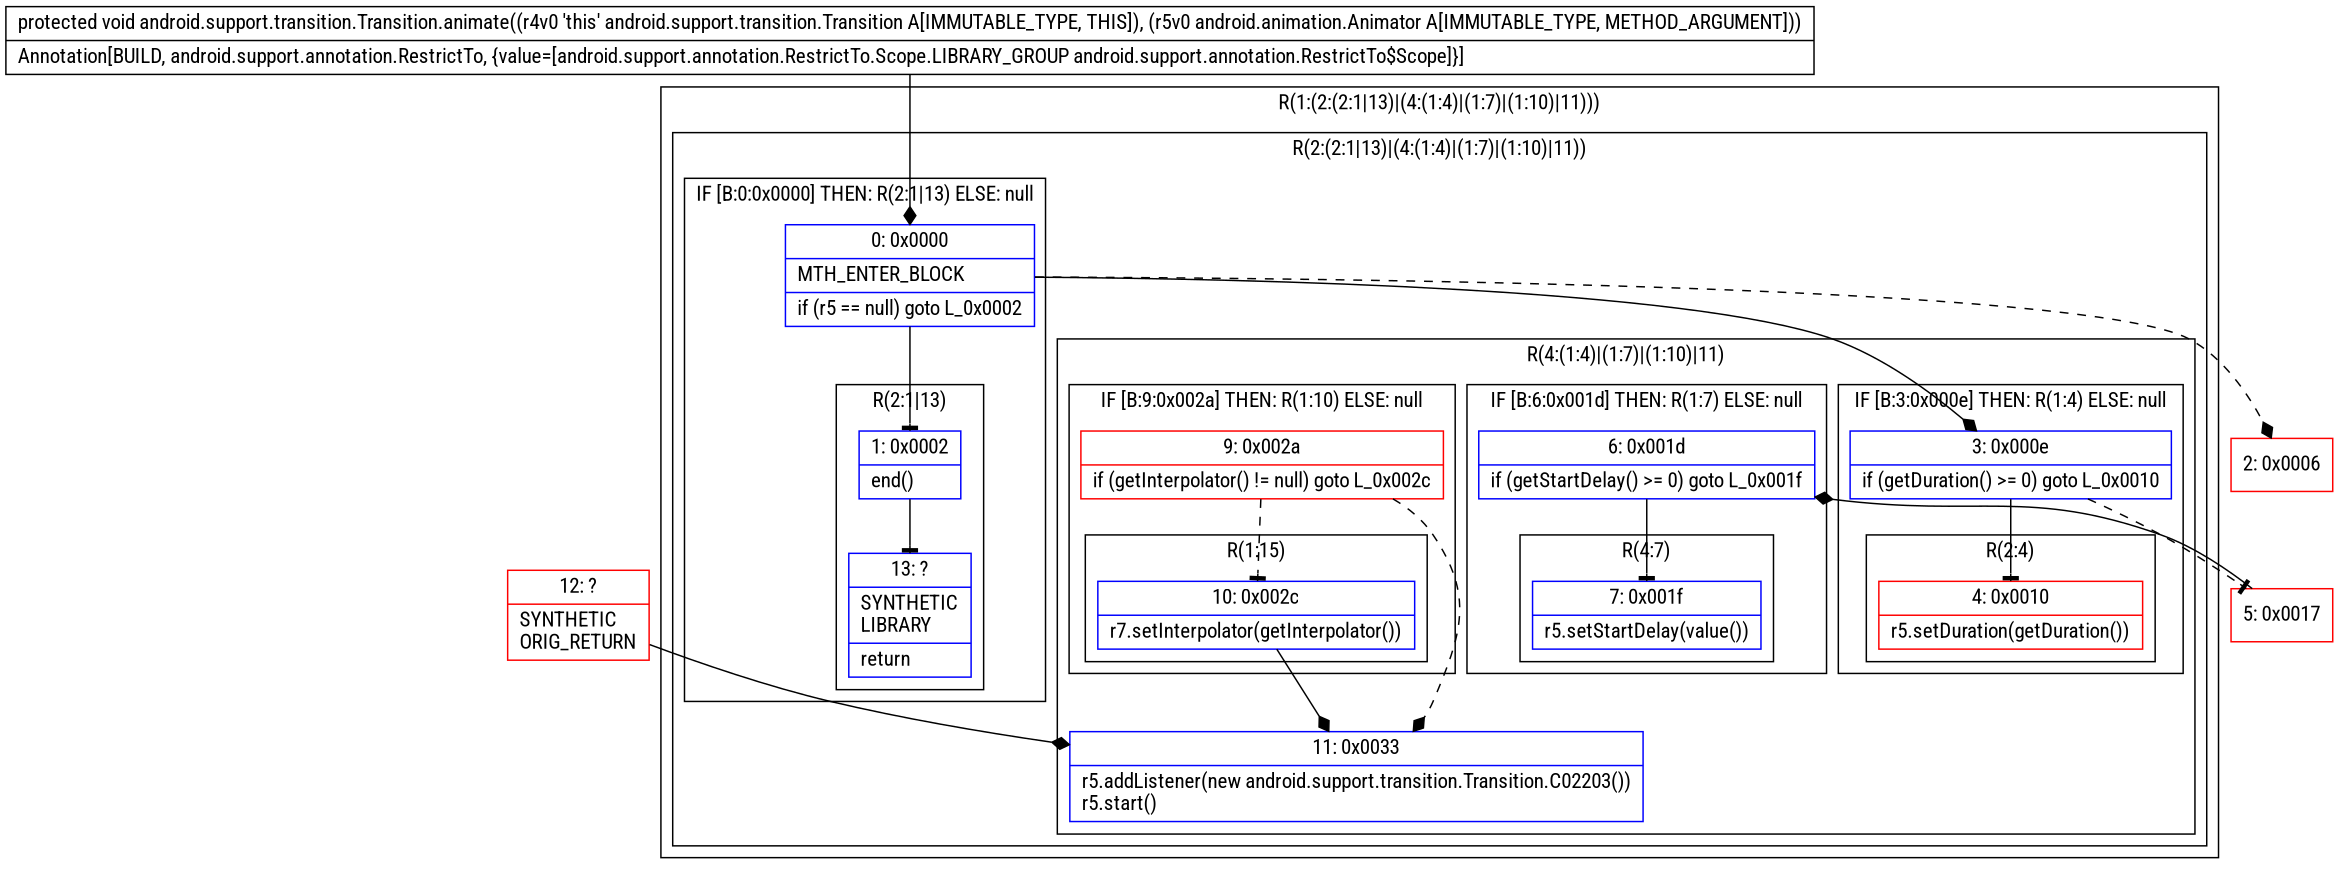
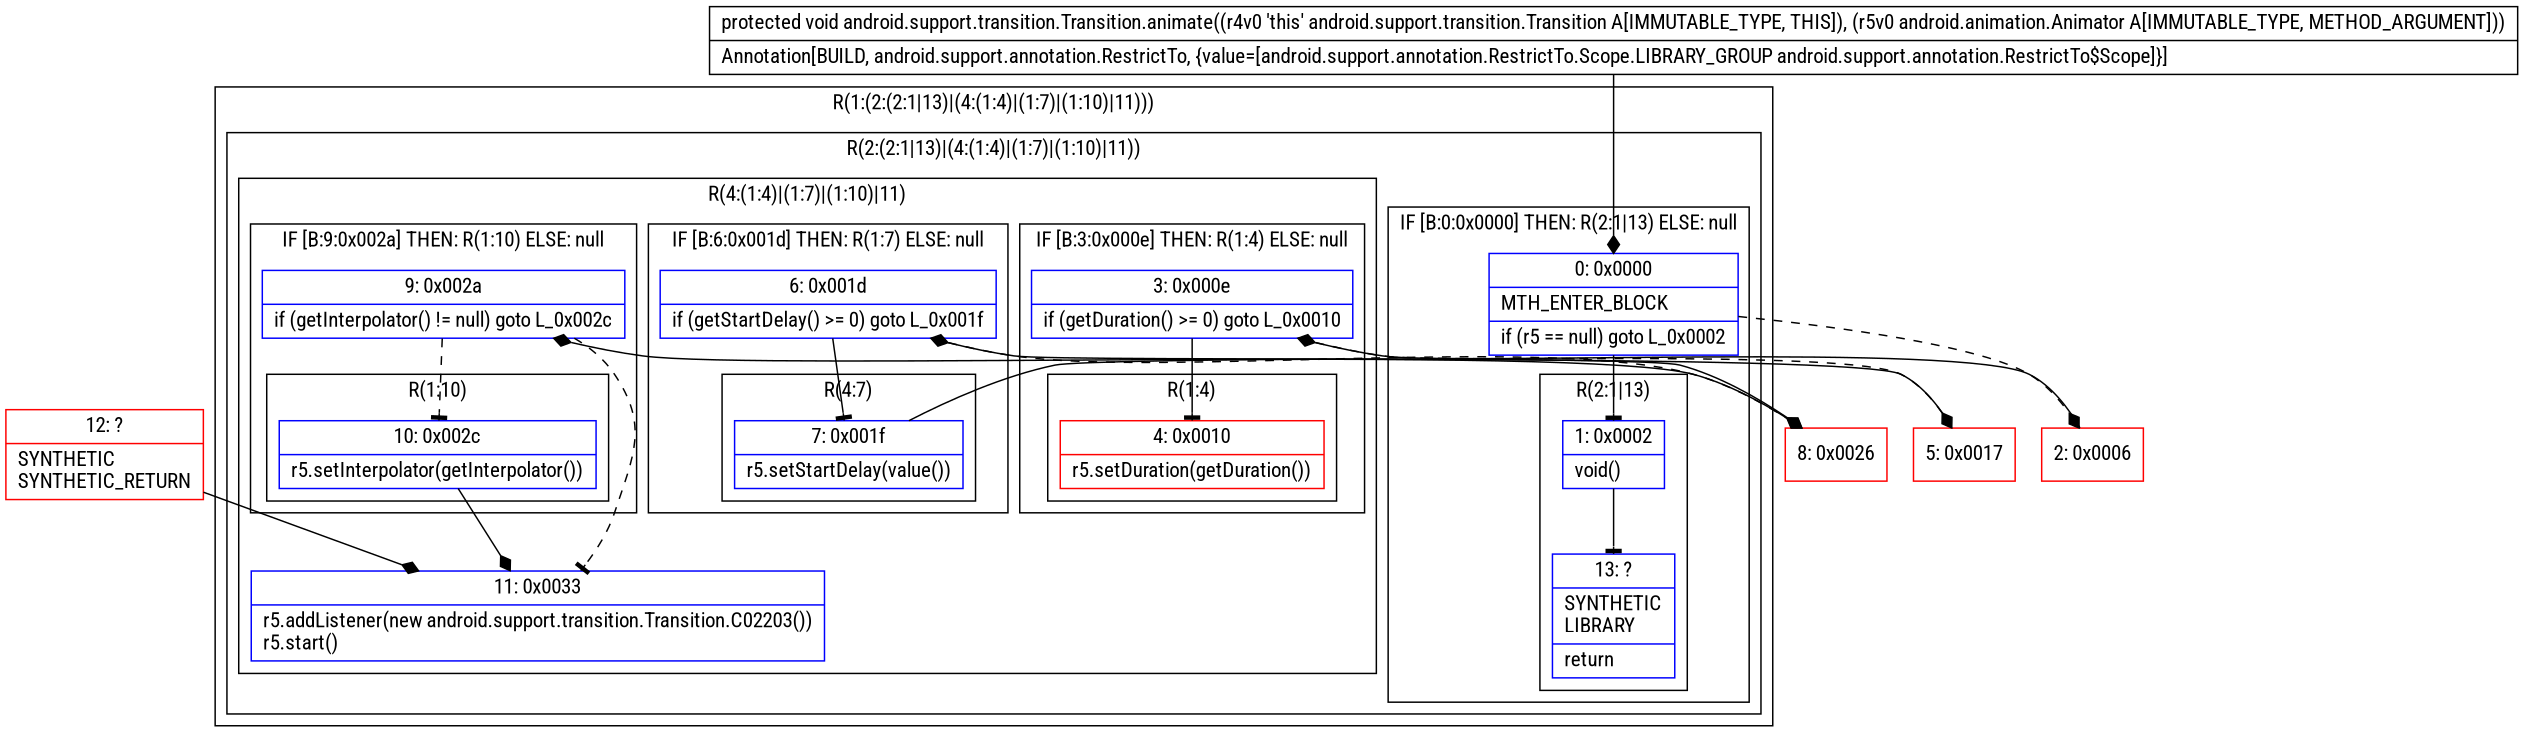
edge "0: 0x0000" -> "3: 0x000e": now "2: 0x0006" -> "3: 0x000e"
node "8: 0x0026": added
node "9: 0x002a": color red -> blue
node "1: 0x0002": text "end()" -> "void()"
edge "3: 0x000e" -> "5: 0x0017": arrowhead tee -> diamond
cluster "R(1:15)": label "R(1:15)" -> "R(1:10)"
edge "9: 0x002a" -> "11: 0x0033": arrowhead diamond -> tee
cluster "R(2:4)": label "R(2:4)" -> "R(1:4)"
node "10: 0x002c": text "r7.setInterpolator(getInterpolator())" -> "r5.setInterpolator(getInterpolator())"
node "12: ?": text "ORIG_RETURN" -> "SYNTHETIC_RETURN"
